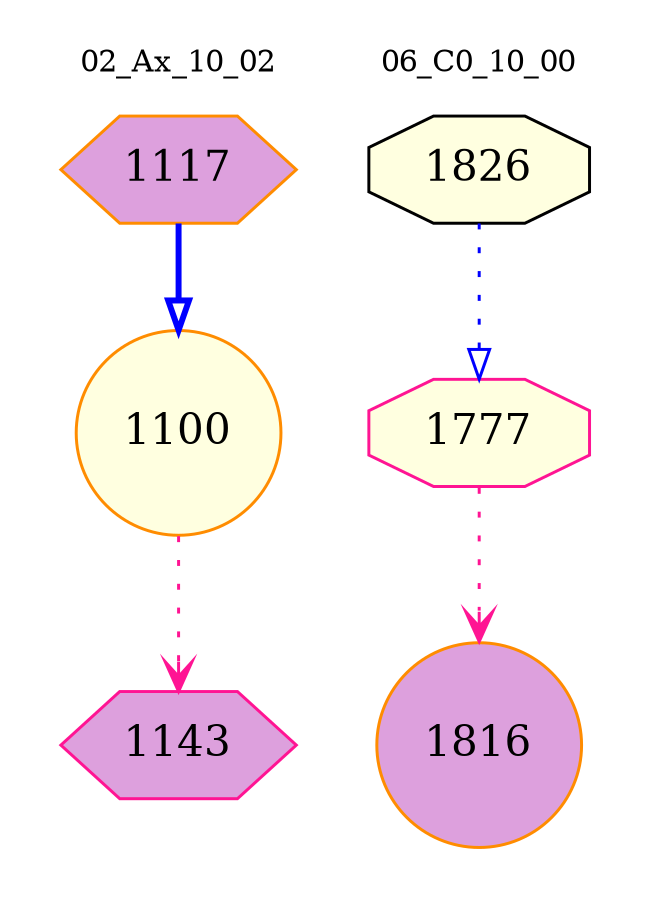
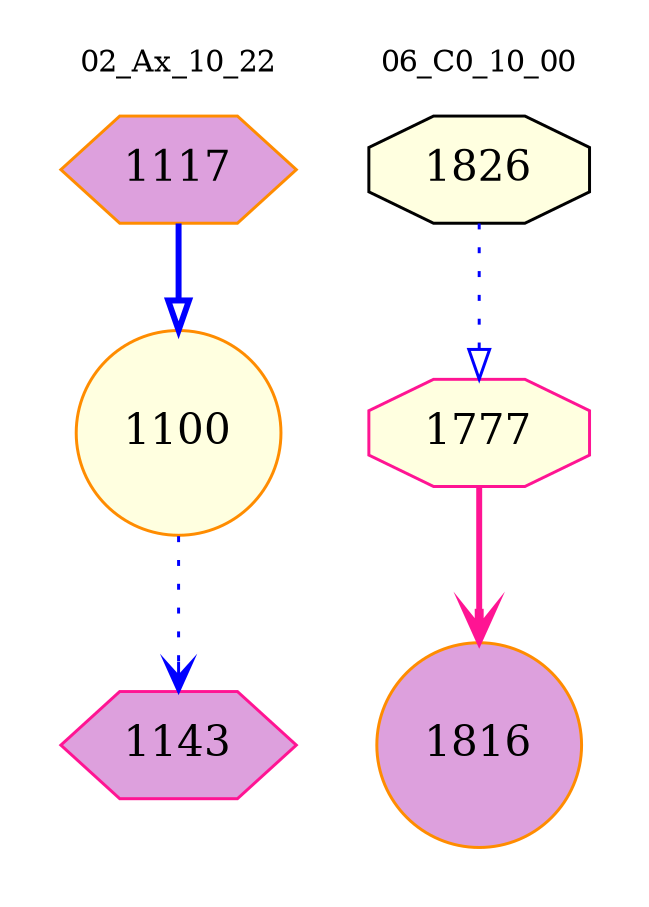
cluster "02_Ax_10_02": label "02_Ax_10_02" -> "02_Ax_10_22"
edge "1777" -> "1816": style dotted -> bold
edge "1100" -> "1143": color deeppink -> blue
